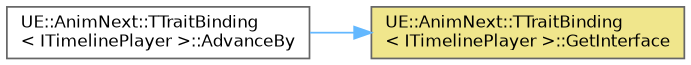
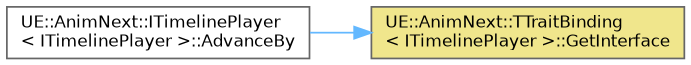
node "UE::AnimNext::TTraitBinding < ITimelinePlayer >::AdvanceBy": label "UE::AnimNext::TTraitBinding < ITimelinePlayer >::AdvanceBy" -> "UE::AnimNext::ITimelinePlayer < ITimelinePlayer >::AdvanceBy"
